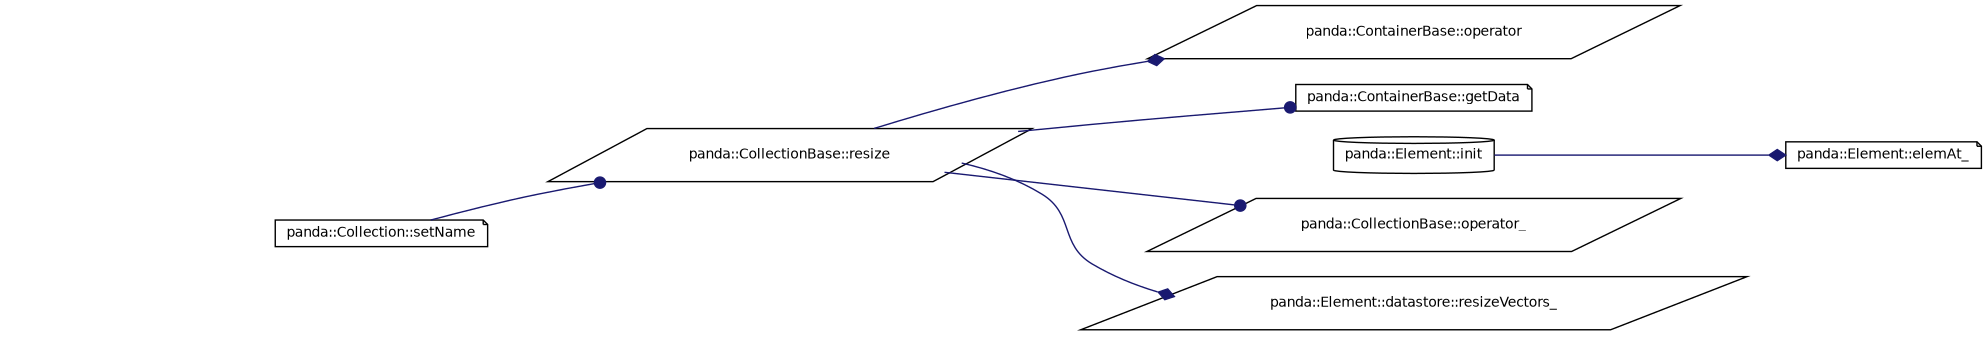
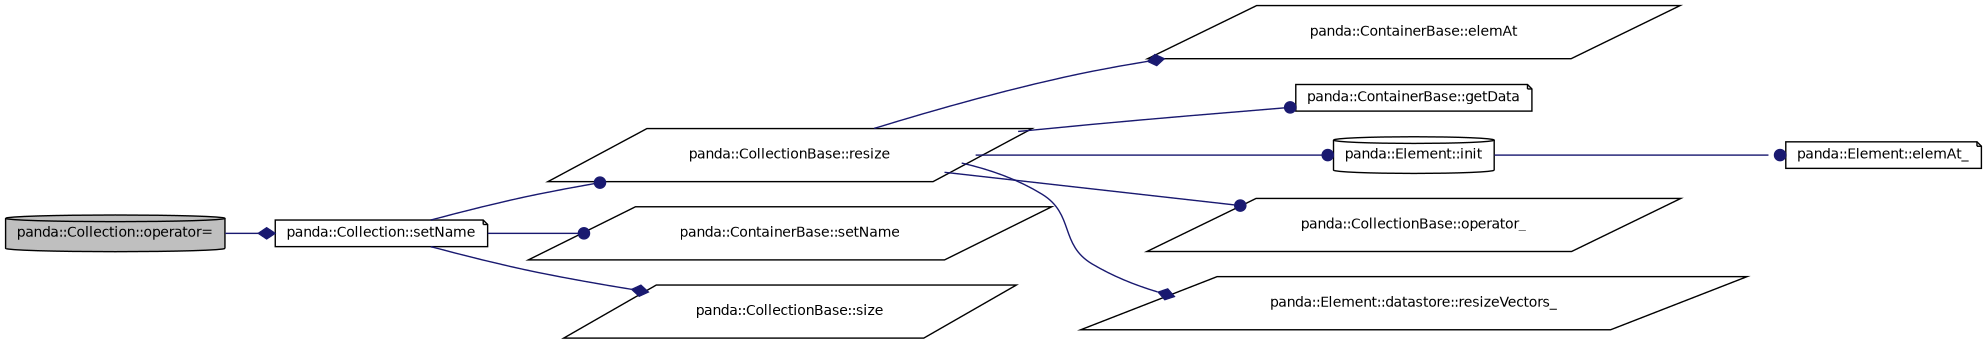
node "panda::ContainerBase::operator": label "panda::ContainerBase::operator" -> "panda::ContainerBase::elemAt"
edge "panda::CollectionBase::resize" -> "panda::Element::init": added
edge "panda::Element::init" -> "panda::Element::elemAt_": arrowhead diamond -> dot
node "panda::Collection::operator=": added
node "panda::ContainerBase::setName": added
node "panda::CollectionBase::size": added
